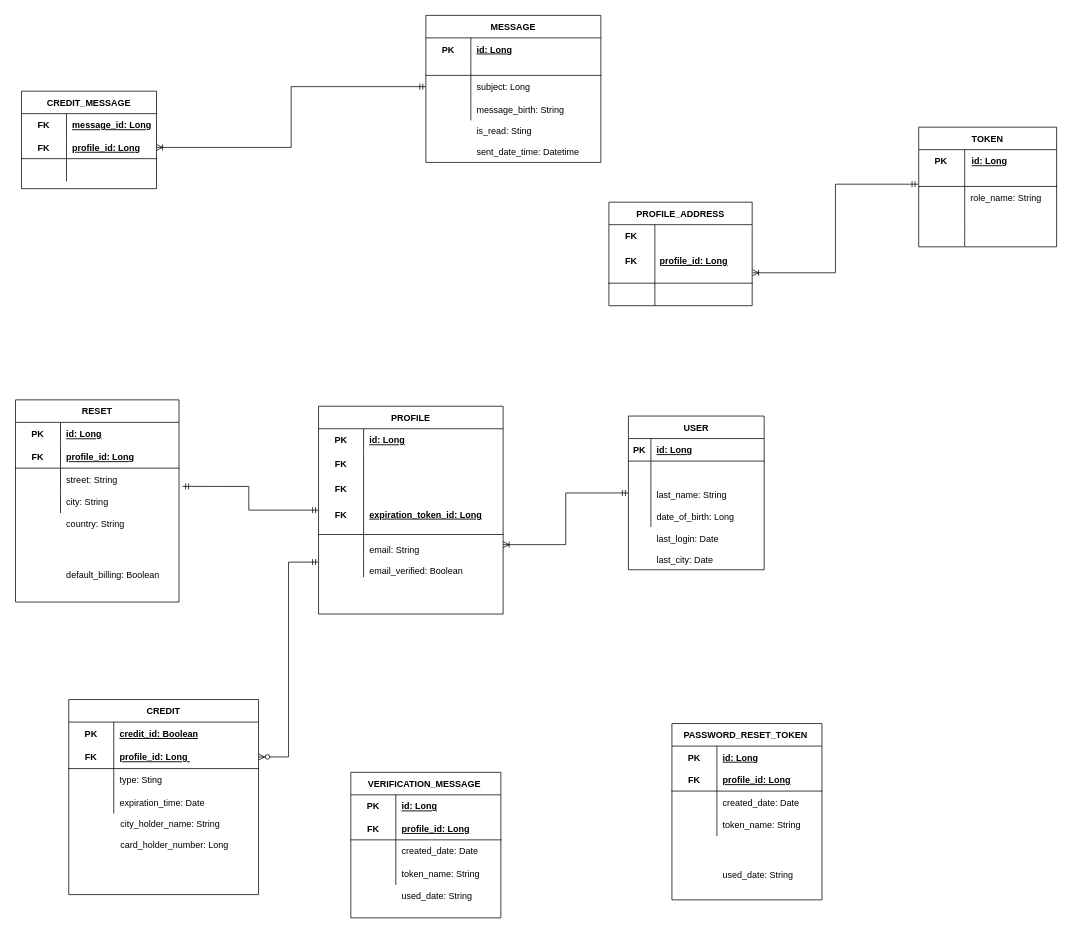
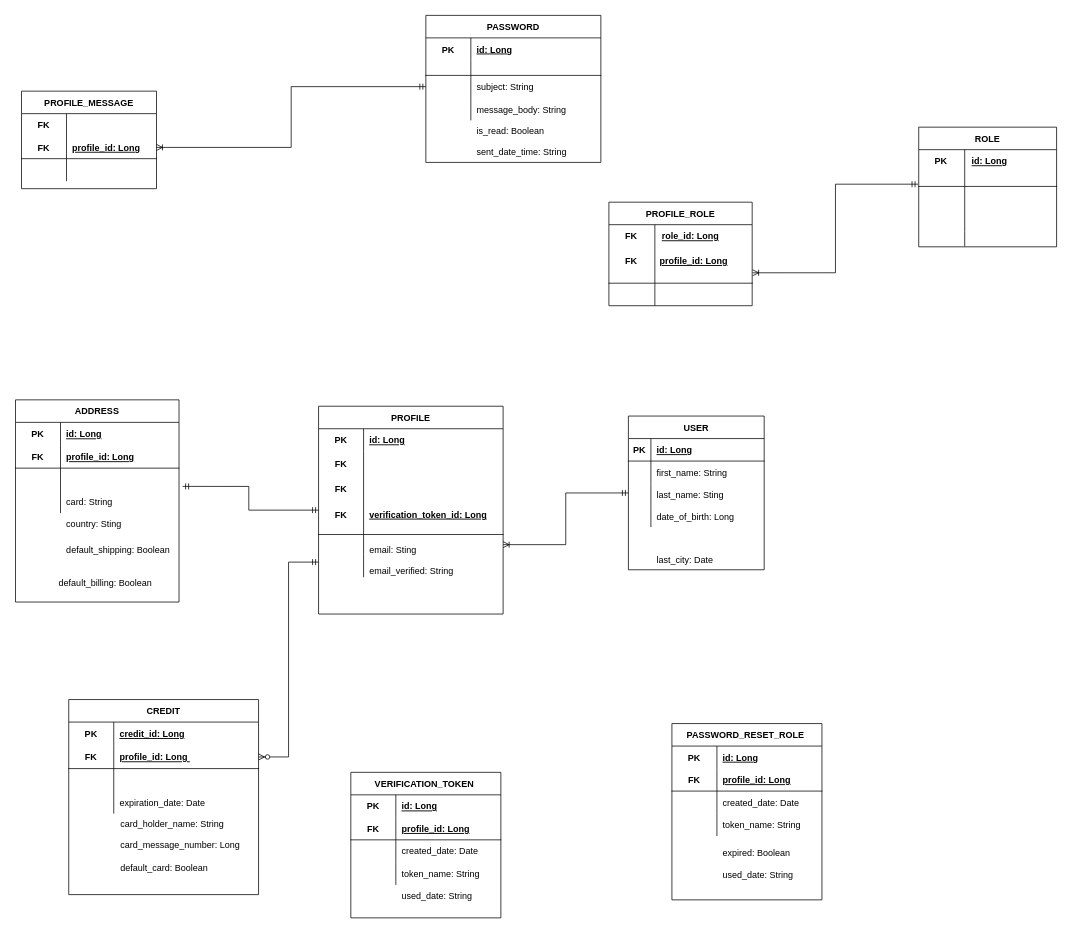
node "MESSAGE": label "MESSAGE" -> "PASSWORD"
node "subject: Long": label "subject: Long" -> "subject: String"
node "CREDIT_MESSAGE": label "CREDIT_MESSAGE" -> "PROFILE_MESSAGE"
node "message_birth: String": label "message_birth: String" -> "message_body: String"
node "message_id: Long": removed
node "is_read: Sting": label "is_read: Sting" -> "is_read: Boolean"
node "TOKEN": label "TOKEN" -> "ROLE"
node "sent_date_time: Datetime": label "sent_date_time: Datetime" -> "sent_date_time: String"
node "role_name: String": removed
node "PROFILE_ADDRESS": label "PROFILE_ADDRESS" -> "PROFILE_ROLE"
node "role_id: Long": added
node "RESET": label "RESET" -> "ADDRESS"
node "first_name: String": added
node "street: String": removed
node "last_name: String": label "last_name: String" -> "last_name: Sting"
node "city: String": label "city: String" -> "card: String"
node "expiration_token_id: Long": label "expiration_token_id: Long" -> "verification_token_id: Long"
node "country: String": label "country: String" -> "country: Sting"
node "last_login: Date": removed
node "default_shipping: Boolean": added
node "email: String": label "email: String" -> "email: Sting"
node "email_verified: Boolean": label "email_verified: Boolean" -> "email_verified: String"
node "default_billing: Boolean": moved (120, 575) -> (112, 582)
node "credit_id: Boolean": label "credit_id: Boolean" -> "credit_id: Long"
node "PASSWORD_RESET_TOKEN": label "PASSWORD_RESET_TOKEN" -> "PASSWORD_RESET_ROLE"
node "type: Sting": removed
node "VERIFICATION_MESSAGE": label "VERIFICATION_MESSAGE" -> "VERIFICATION_TOKEN"
node "expiration_time: Date": label "expiration_time: Date" -> "expiration_date: Date"
node "city_holder_name: String": label "city_holder_name: String" -> "card_holder_name: String"
node "card_holder_number: Long": label "card_holder_number: Long" -> "card_message_number: Long"
node "expired: Boolean": added
node "default_card: Boolean": added
